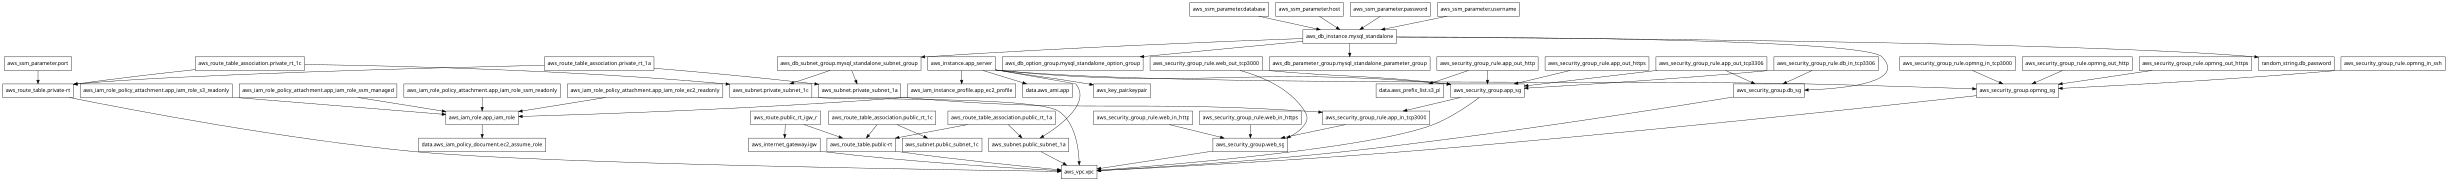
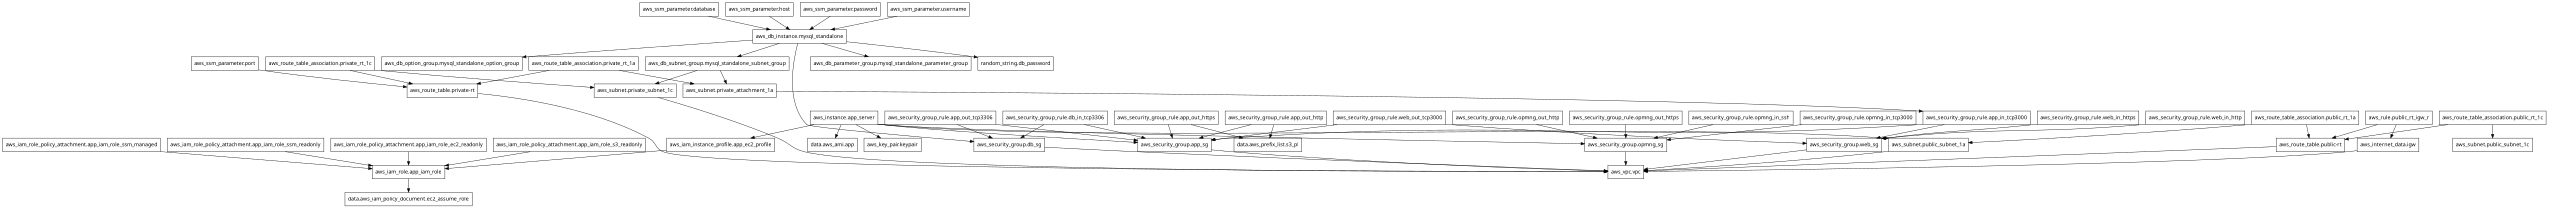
node "aws_subnet.private_subnet_1a": label "aws_subnet.private_subnet_1a" -> "aws_subnet.private_attachment_1a"
edge "aws_security_group.app_sg" -> "aws_security_group_rule.app_in_tcp3000": reversed
node "aws_route.public_rt_igw_r": label "aws_route.public_rt_igw_r" -> "aws_rule.public_rt_igw_r"
edge "aws_security_group_rule.app_out_https" -> "data.aws_prefix_list.s3_pl": added
node "aws_internet_gateway.igw": label "aws_internet_gateway.igw" -> "aws_internet_data.igw"
